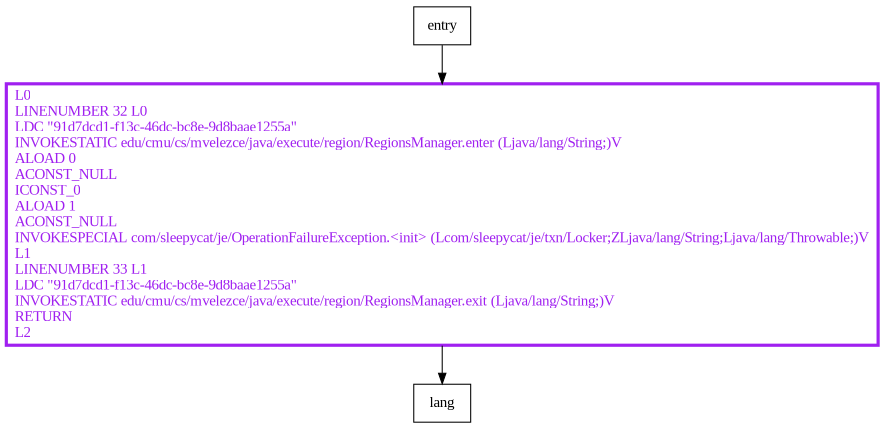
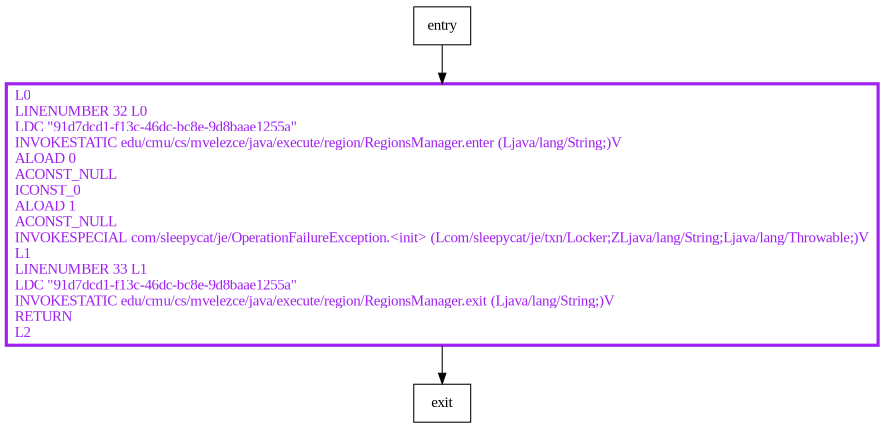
node "lang": label "lang" -> "exit"
